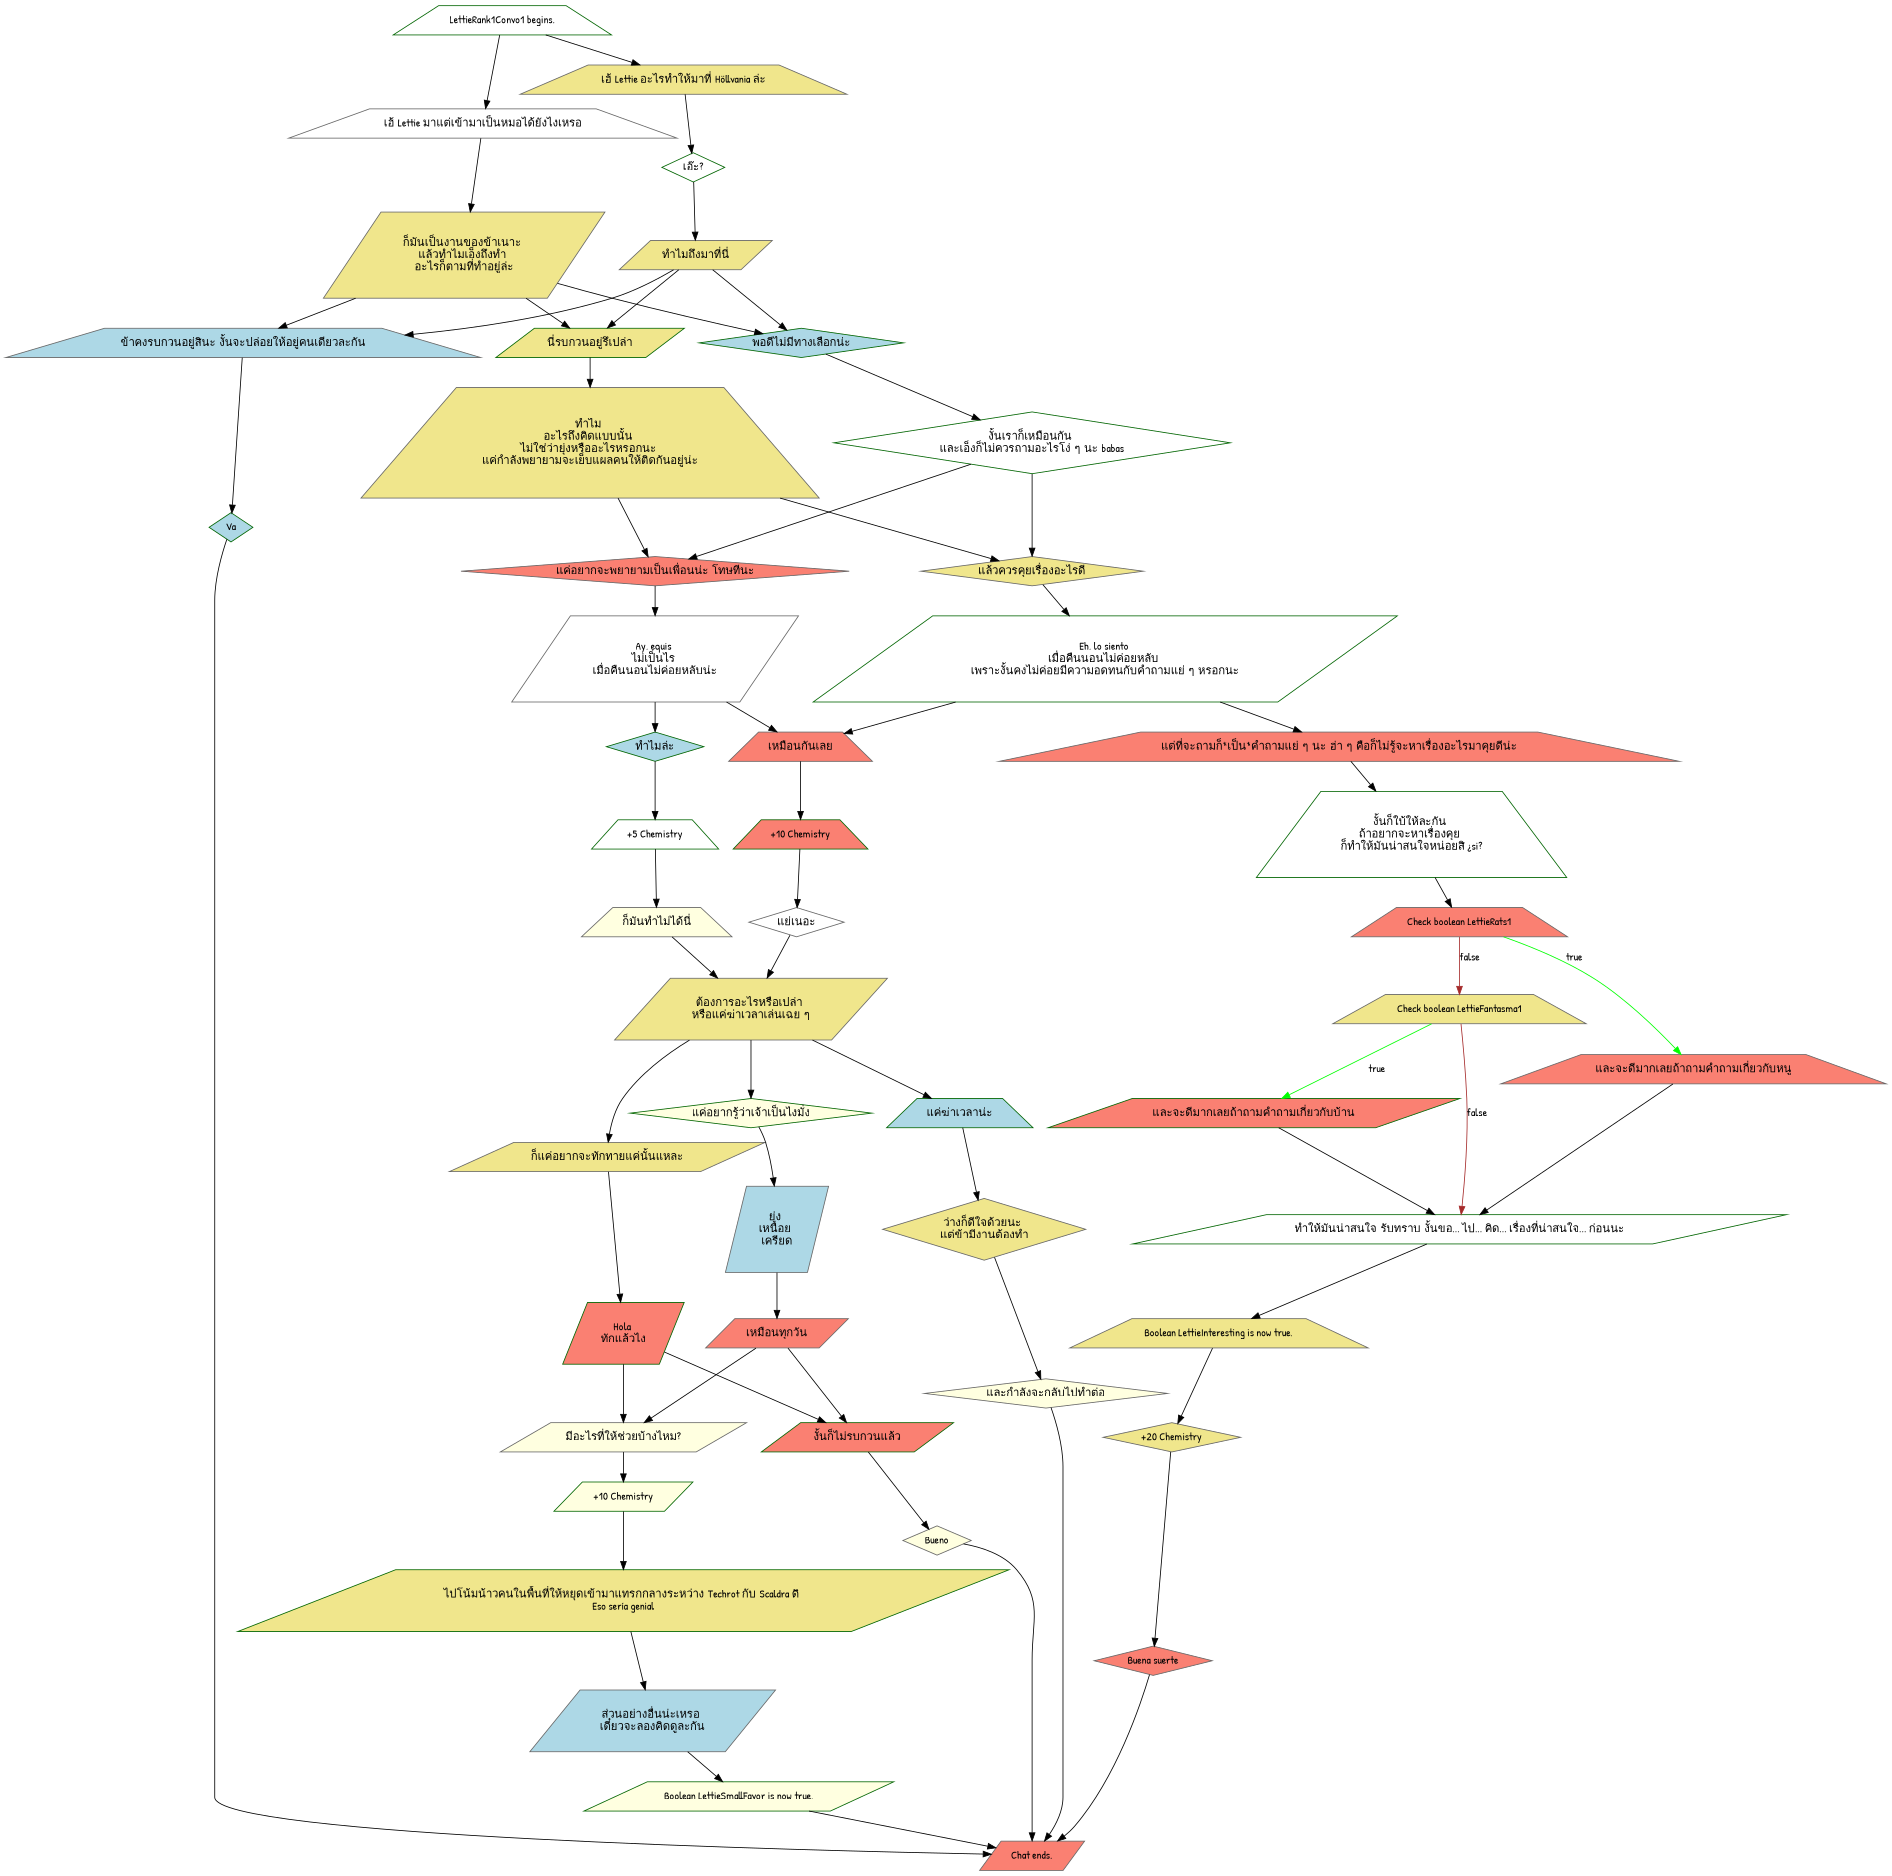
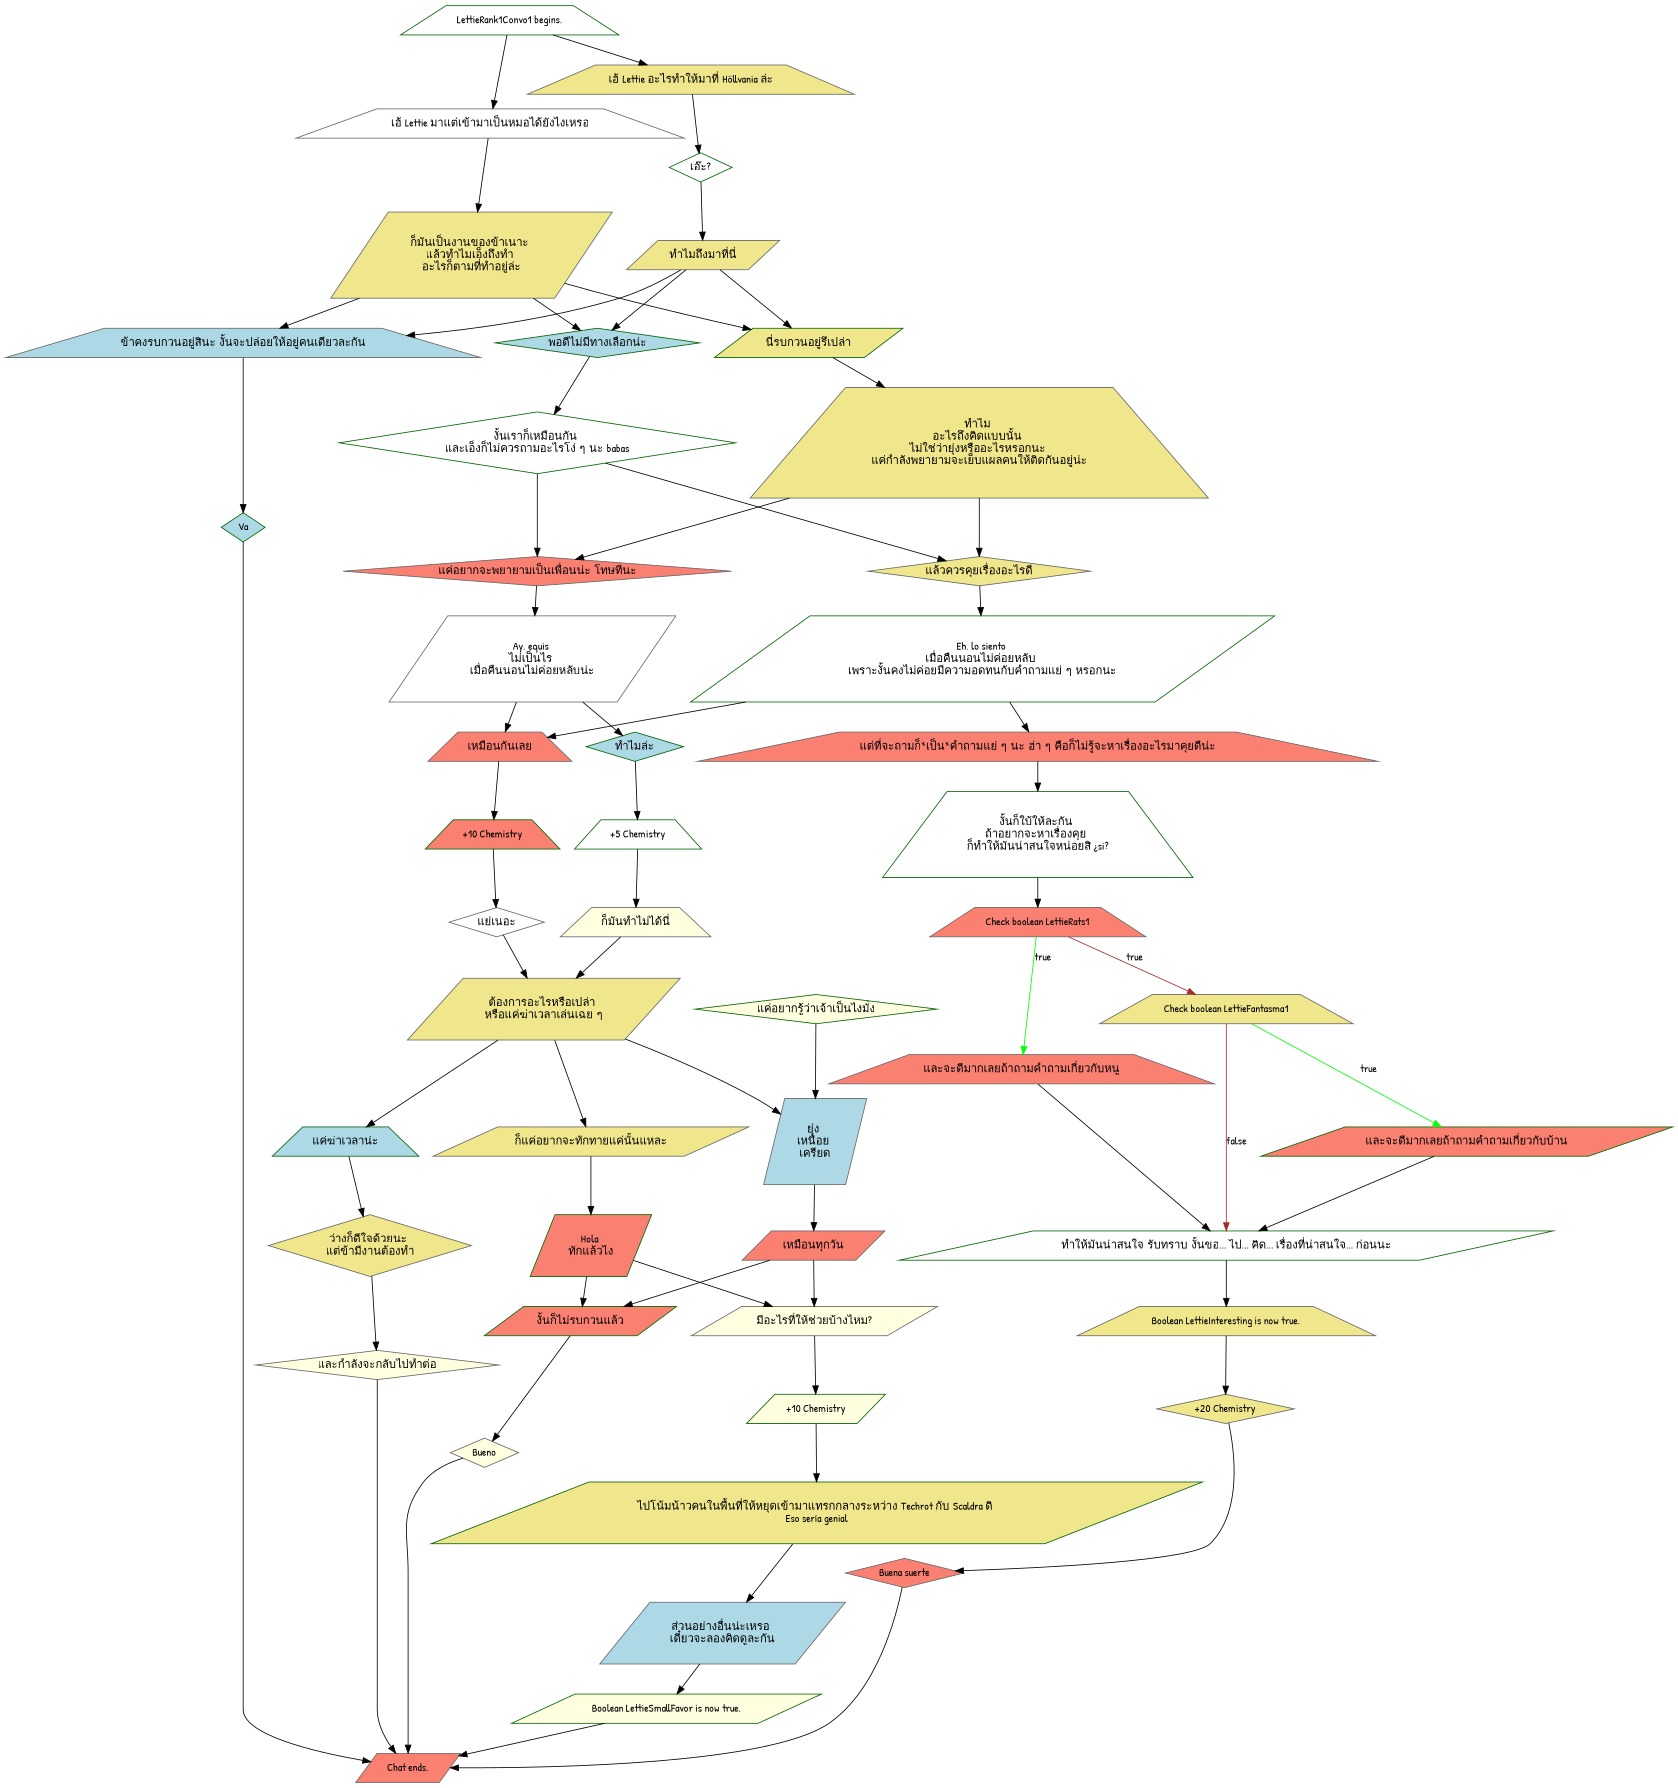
edge "Check boolean LettieRats1" -> "Check boolean LettieFantasma1": label "false" -> "true"
edge "ต้องการอะไรหรือเปล่า หรือแค่ฆ่าเวลาเล่นเฉย ๆ" -> "แค่อยากรู้ว่าเจ้าเป็นไงมั่ง": now "ต้องการอะไรหรือเปล่า หรือแค่ฆ่าเวลาเล่นเฉย ๆ" -> "ยุ่ง เหนื่อย เครียด"
